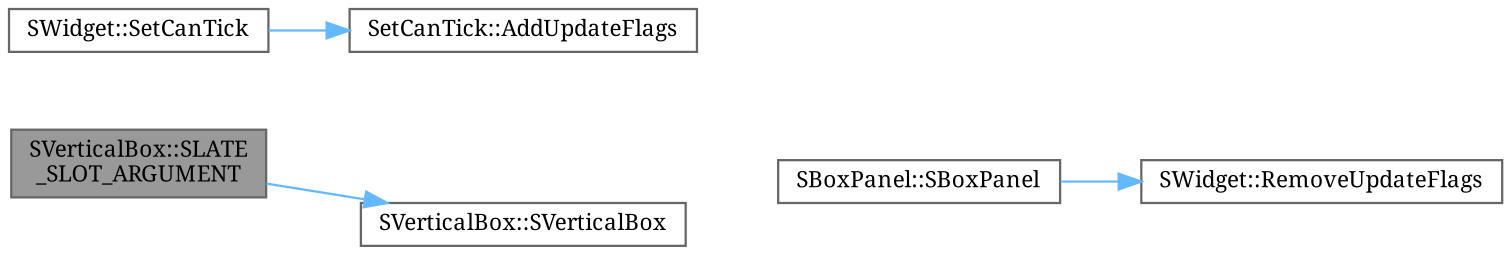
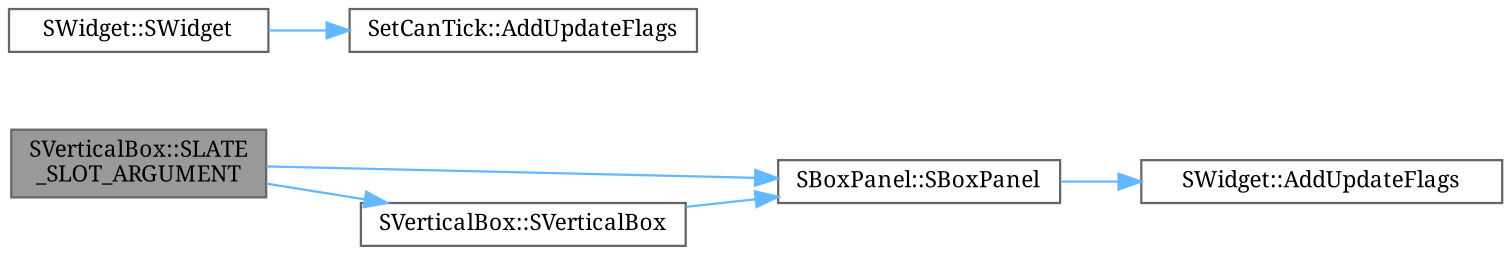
node "SWidget::SetCanTick": label "SWidget::SetCanTick" -> "SWidget::SWidget"
edge "SVerticalBox::SLATE _SLOT_ARGUMENT" -> "SBoxPanel::SBoxPanel": added
node "SWidget::RemoveUpdateFlags": label "SWidget::RemoveUpdateFlags" -> "SWidget::AddUpdateFlags"
edge "SVerticalBox::SVerticalBox" -> "SBoxPanel::SBoxPanel": added
